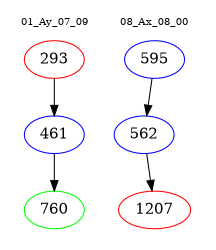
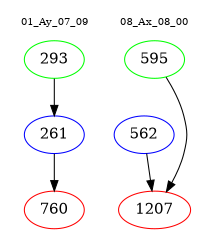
node "293": color red -> green
node "595": color blue -> green
edge "595" -> "562": now "595" -> "1207"
node "461": label "461" -> "261"
node "760": color green -> red
